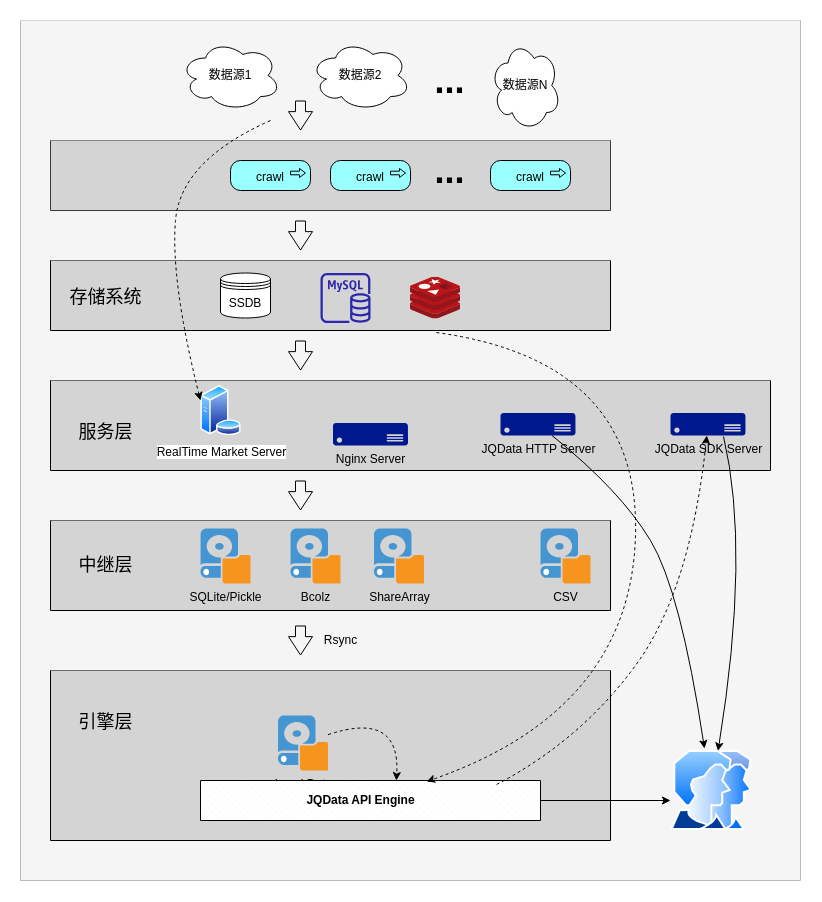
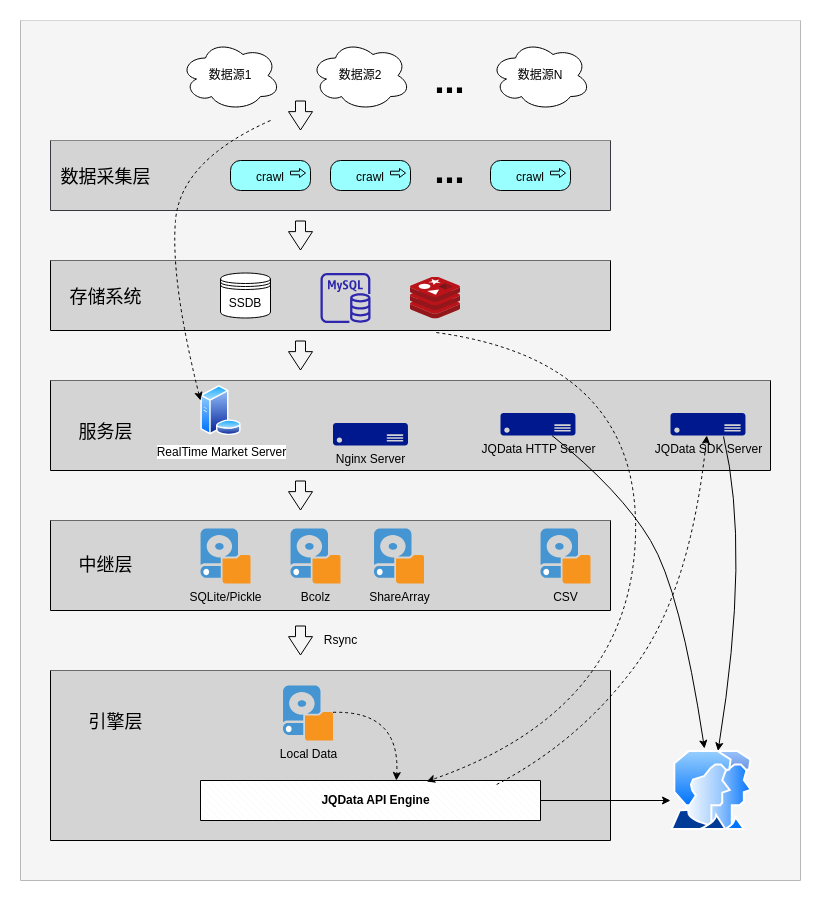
node "数据源N": size 70x90 -> 100x70
node "数据采集层": added
node "引擎层": moved (106, 716) -> (116, 716)
node "Local Data": moved (303, 743) -> (308, 713)
node "JQData API Engine": moved (361, 801) -> (376, 801)
